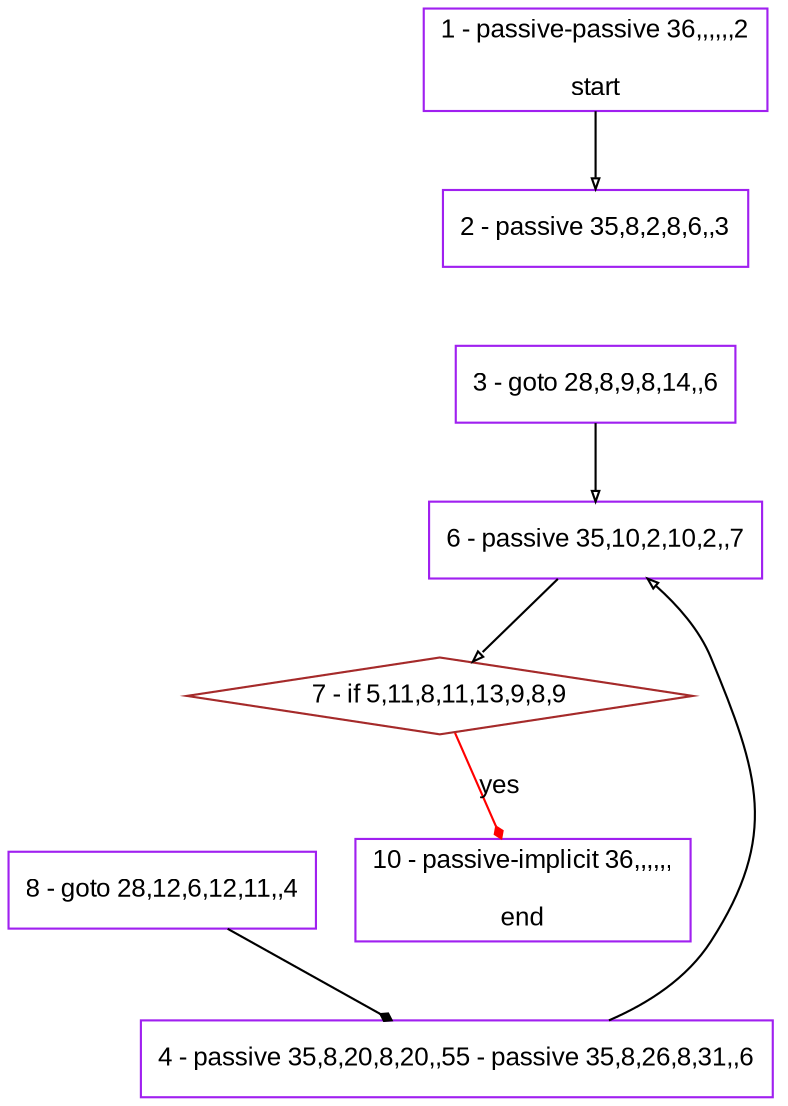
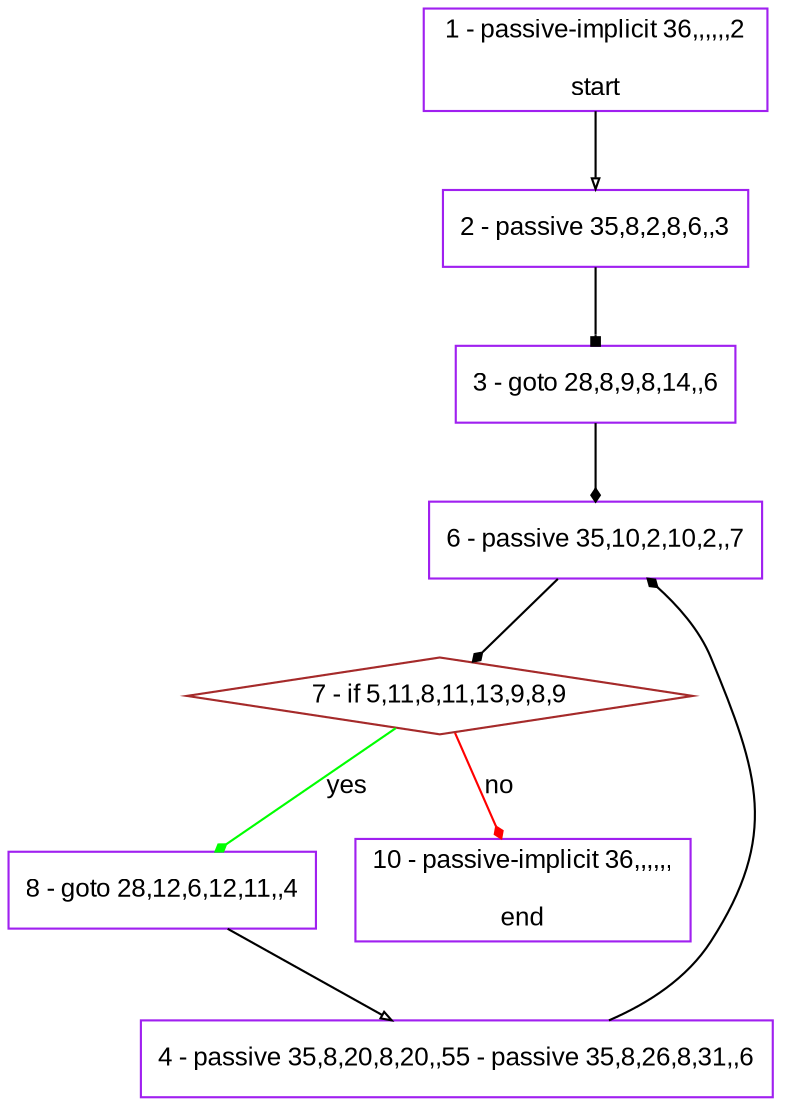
node "1 - passive-passive 36,,,,,,2 start": label "1 - passive-passive 36,,,,,,2 start" -> "1 - passive-implicit 36,,,,,,2 start"
edge "2 - passive 35,8,2,8,6,,3" -> "3 - goto 28,8,9,8,14,,6": added
edge "3 - goto 28,8,9,8,14,,6" -> "6 - passive 35,10,2,10,2,,7": arrowhead onormal -> diamond
edge "6 - passive 35,10,2,10,2,,7" -> "7 - if 5,11,8,11,13,9,8,9": arrowhead onormal -> diamond
edge "7 - if 5,11,8,11,13,9,8,9" -> "8 - goto 28,12,6,12,11,,4": added, label "yes"
edge "7 - if 5,11,8,11,13,9,8,9" -> "10 - passive-implicit 36,,,,,, end": label "yes" -> "no"
edge "4 - passive 35,8,20,8,20,,55 - passive 35,8,26,8,31,,6" -> "6 - passive 35,10,2,10,2,,7": arrowhead onormal -> diamond
edge "8 - goto 28,12,6,12,11,,4" -> "4 - passive 35,8,20,8,20,,55 - passive 35,8,26,8,31,,6": arrowhead diamond -> onormal
